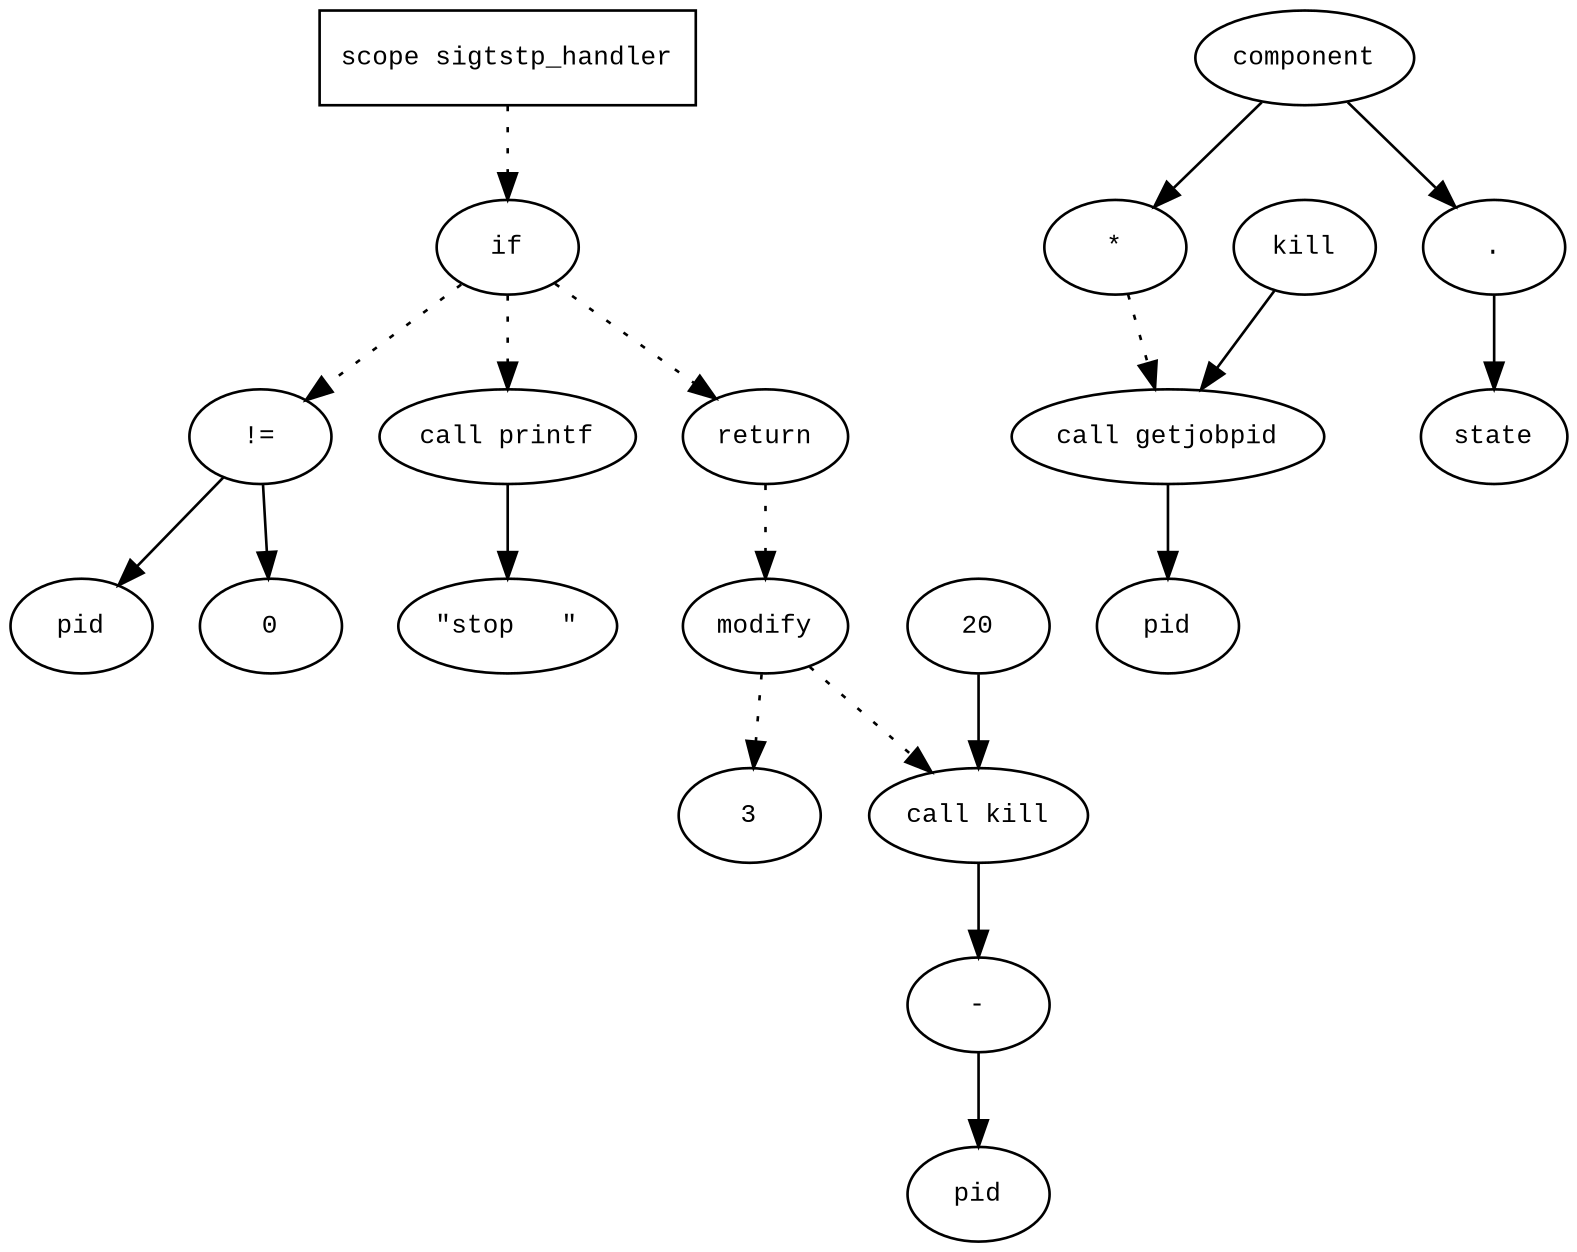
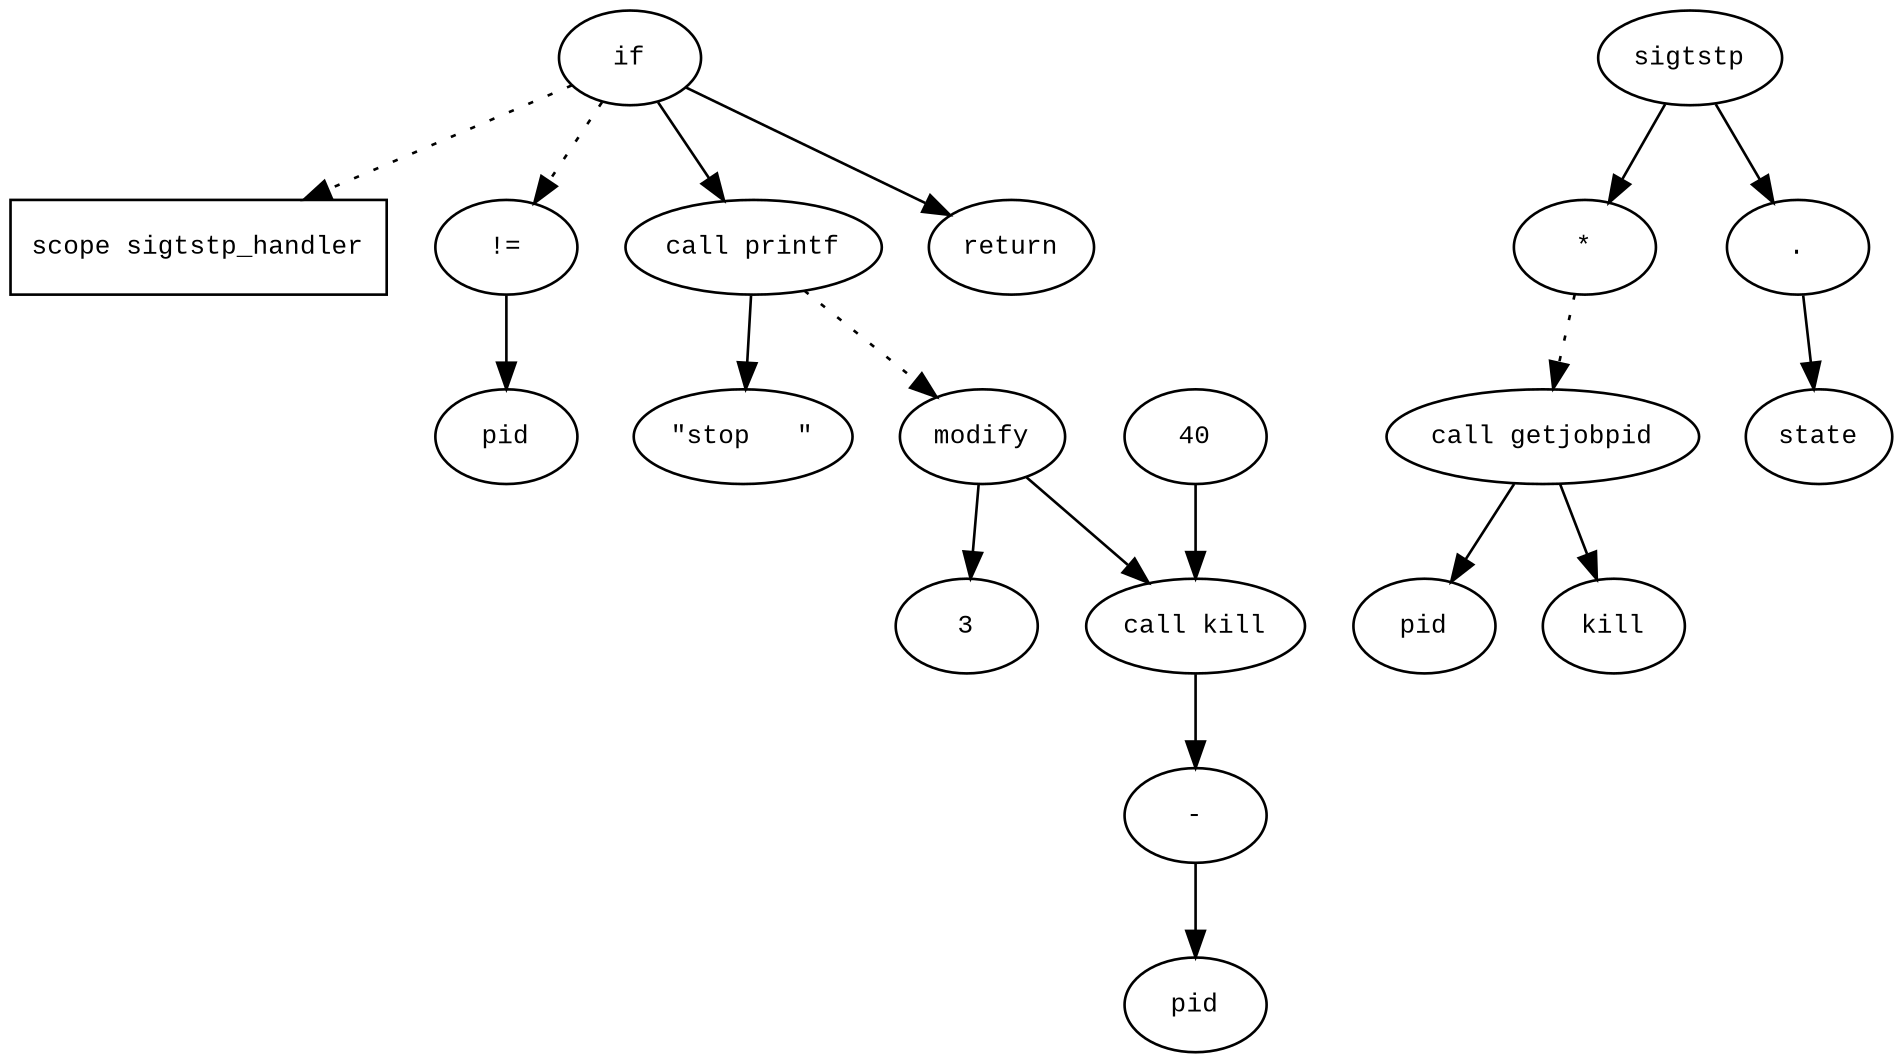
node "component": label "component" -> "sigtstp"
edge "scope sigtstp_handler" -> "if": reversed
edge "if" -> "call printf": style dotted -> solid
edge "kill" -> "call getjobpid": reversed
edge "if" -> "return": style dotted -> solid
edge "return" -> "modify": now "call printf" -> "modify"
node "0": removed
node "20": label "20" -> "40"
edge "modify" -> "3": style dotted -> solid
edge "modify" -> "call kill": style dotted -> solid
